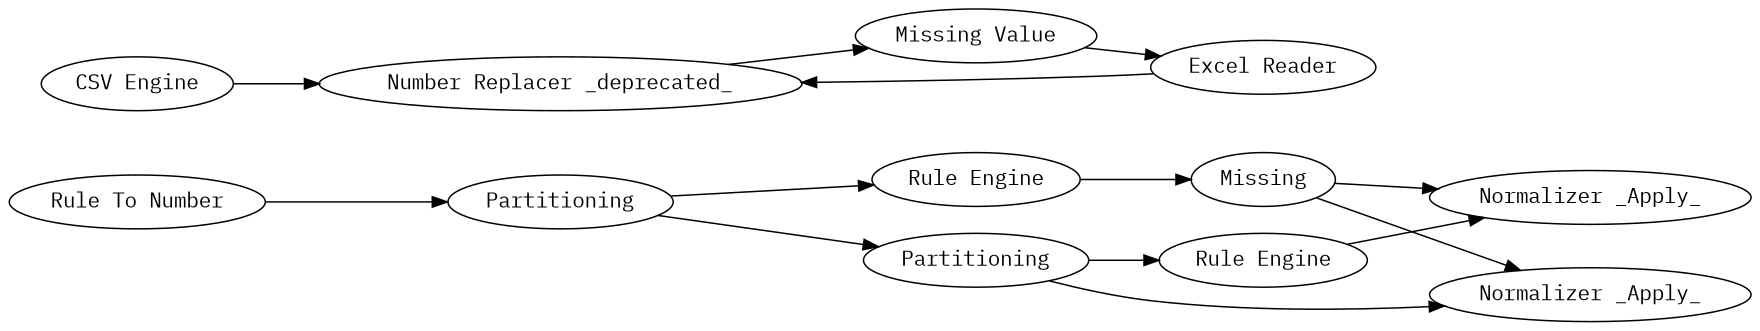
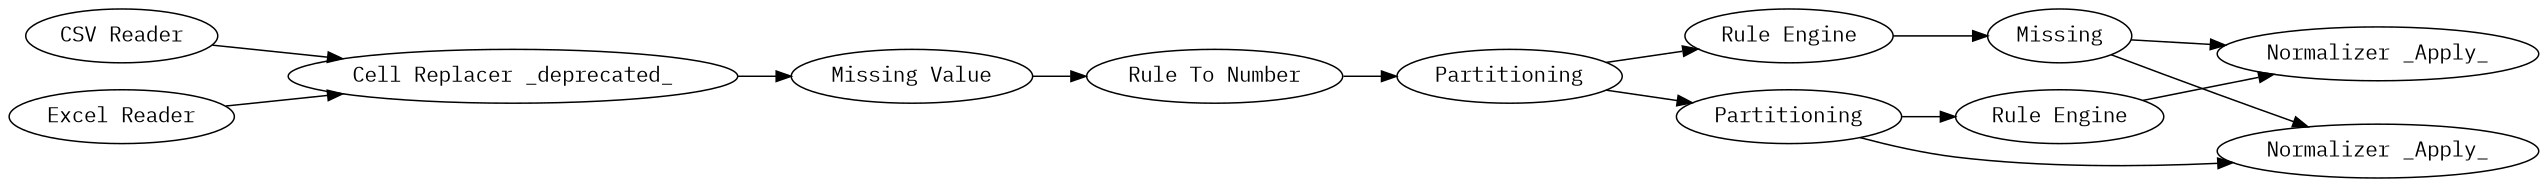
edge "Missing Value" -> "Excel Reader": now "Missing Value" -> "Rule To Number"
node "CSV Engine": label "CSV Engine" -> "CSV Reader"
node "Number Replacer _deprecated_": label "Number Replacer _deprecated_" -> "Cell Replacer _deprecated_"
